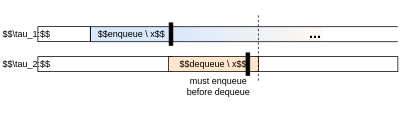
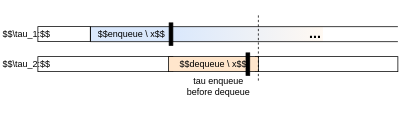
node "must enqueue before dequeue": label "must enqueue before dequeue" -> "tau enqueue before dequeue"
